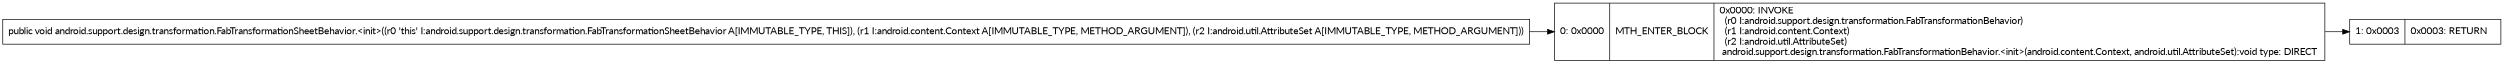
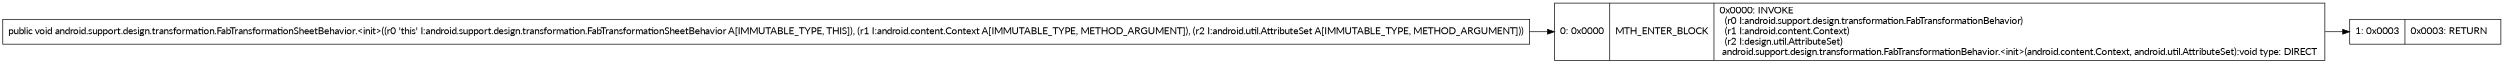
node "0: 0x0000": text "(r2 I:android.util.AttributeSet)" -> "(r2 I:design.util.AttributeSet)"
